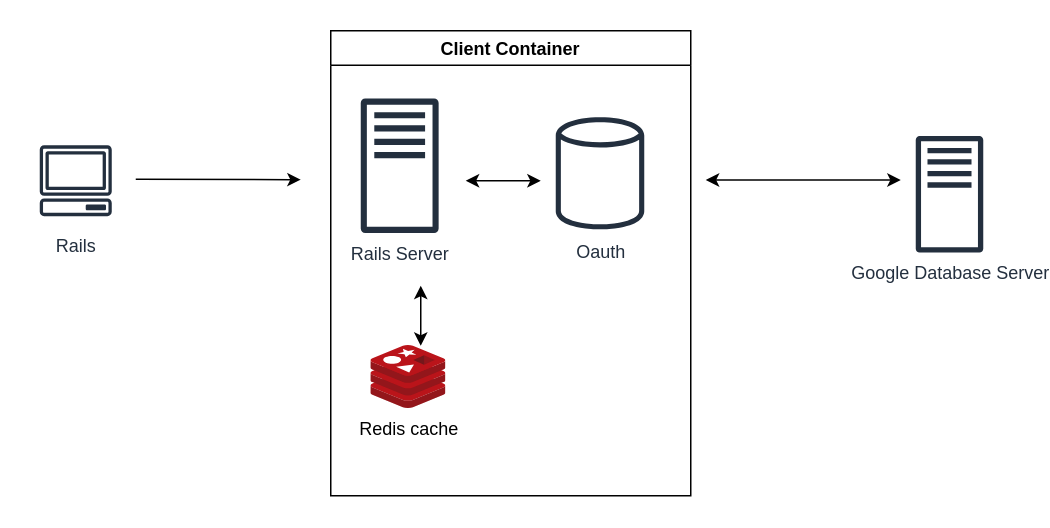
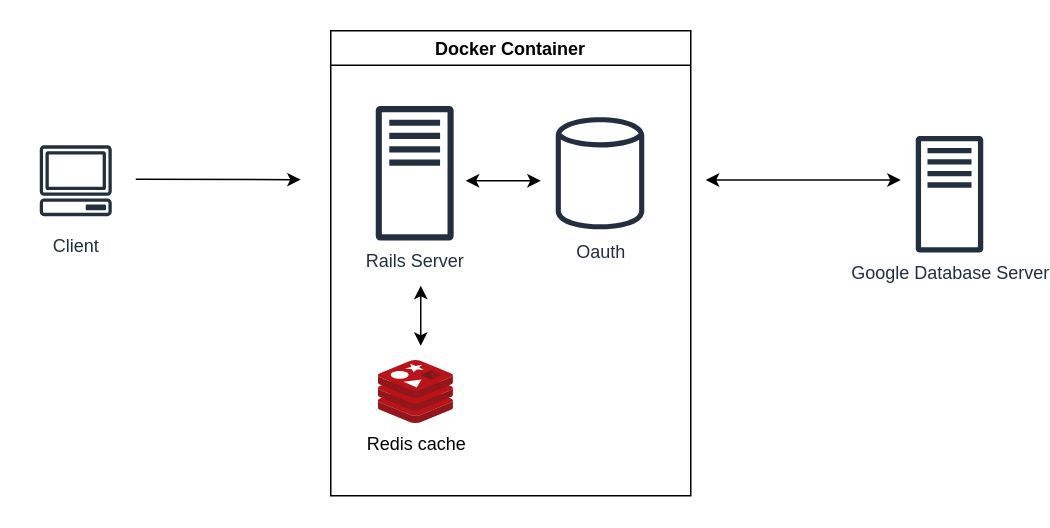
node "Client Container": label "Client Container" -> "Docker Container"
node "Rails Server": moved (400, 166) -> (415, 173)
node "Rails": label "Rails" -> "Client"
node "Redis cache": moved (409, 377) -> (416, 392)
